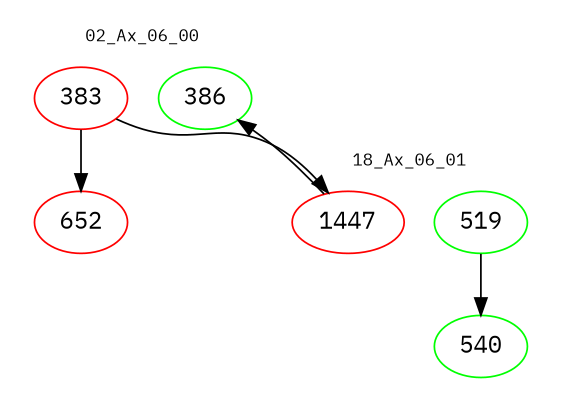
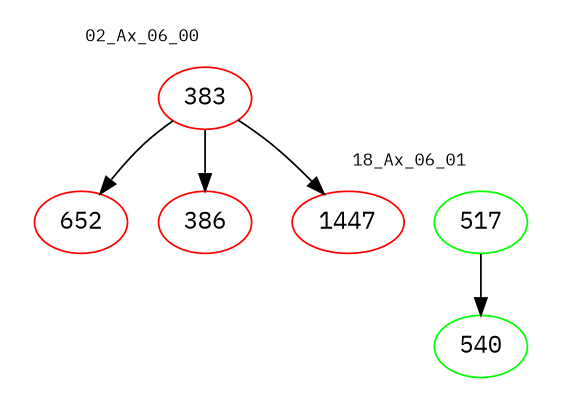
node "386": color green -> red
edge "1447" -> "386": now "383" -> "386"
node "519": label "519" -> "517"
